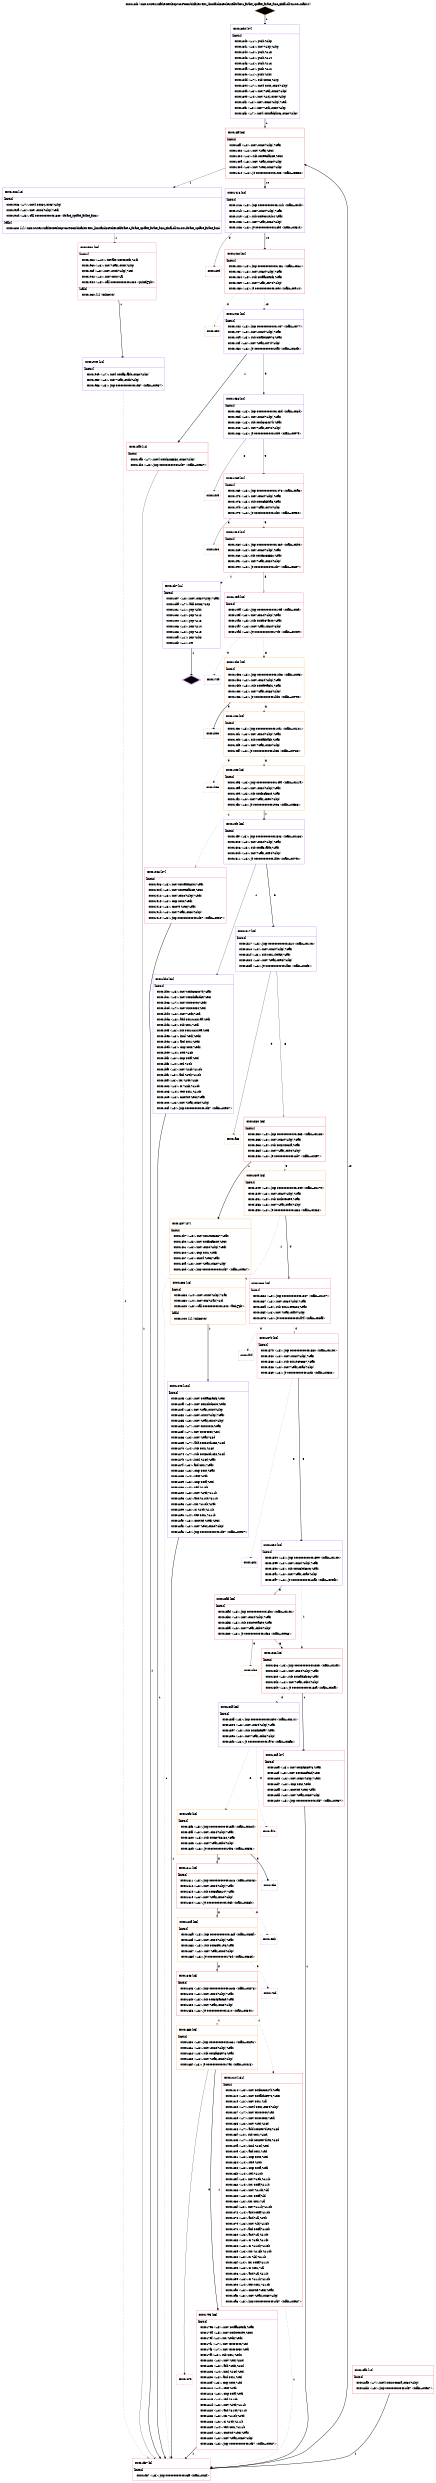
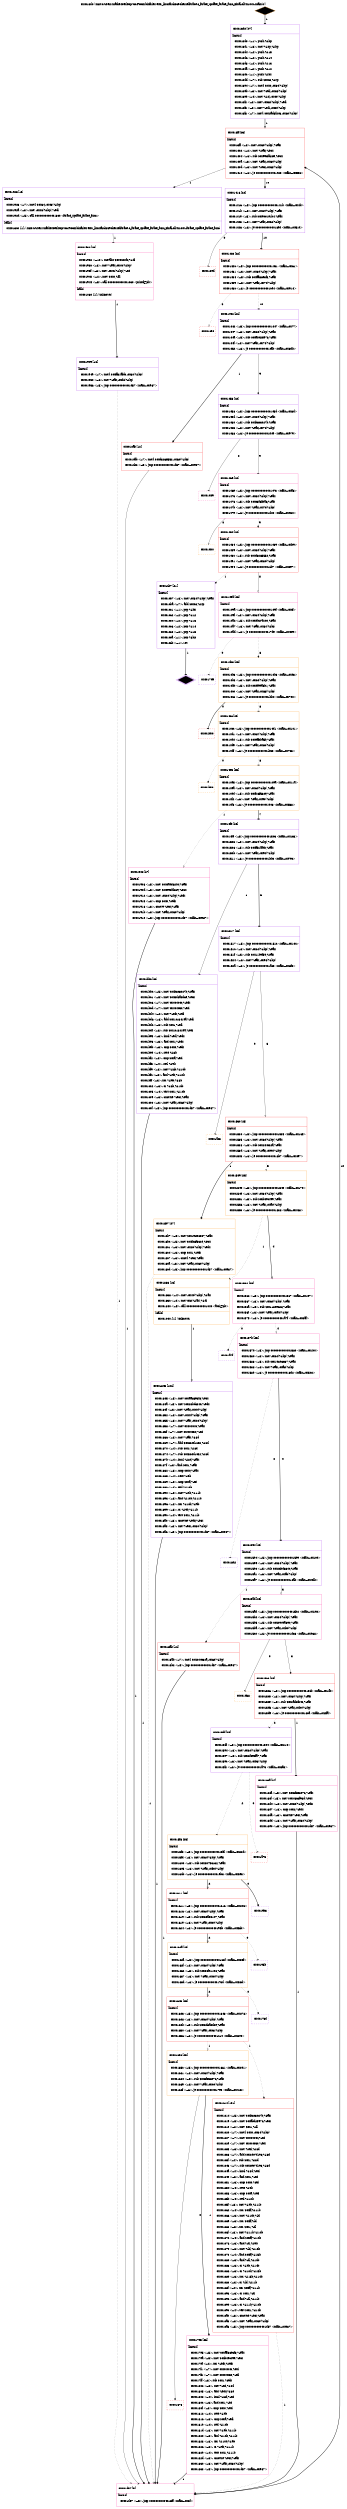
edge "0x40146e [22]" -> "0x401484 [22]": arrowhead tee -> diamond
edge "0x401594 [25]" -> "0x4015c6 [25]": now "0x401594 [25]" -> "0x4018ab [12]"
